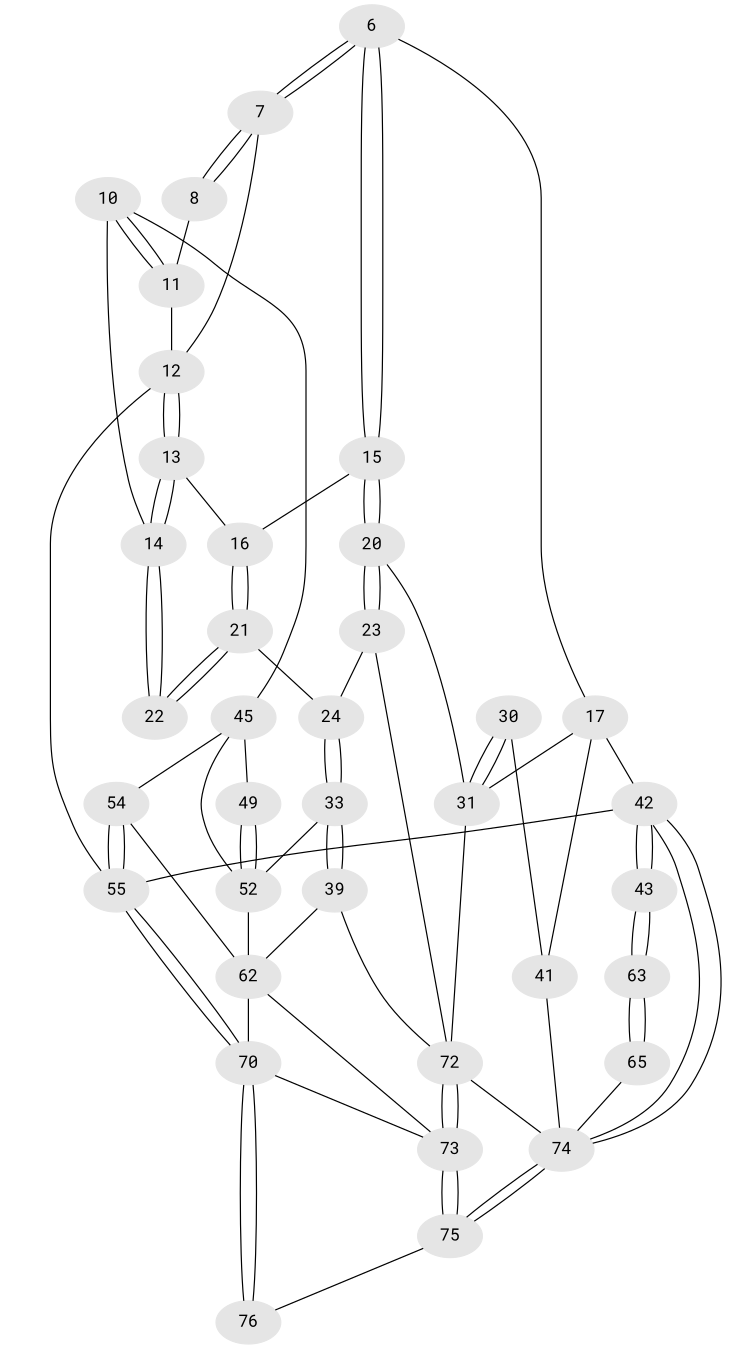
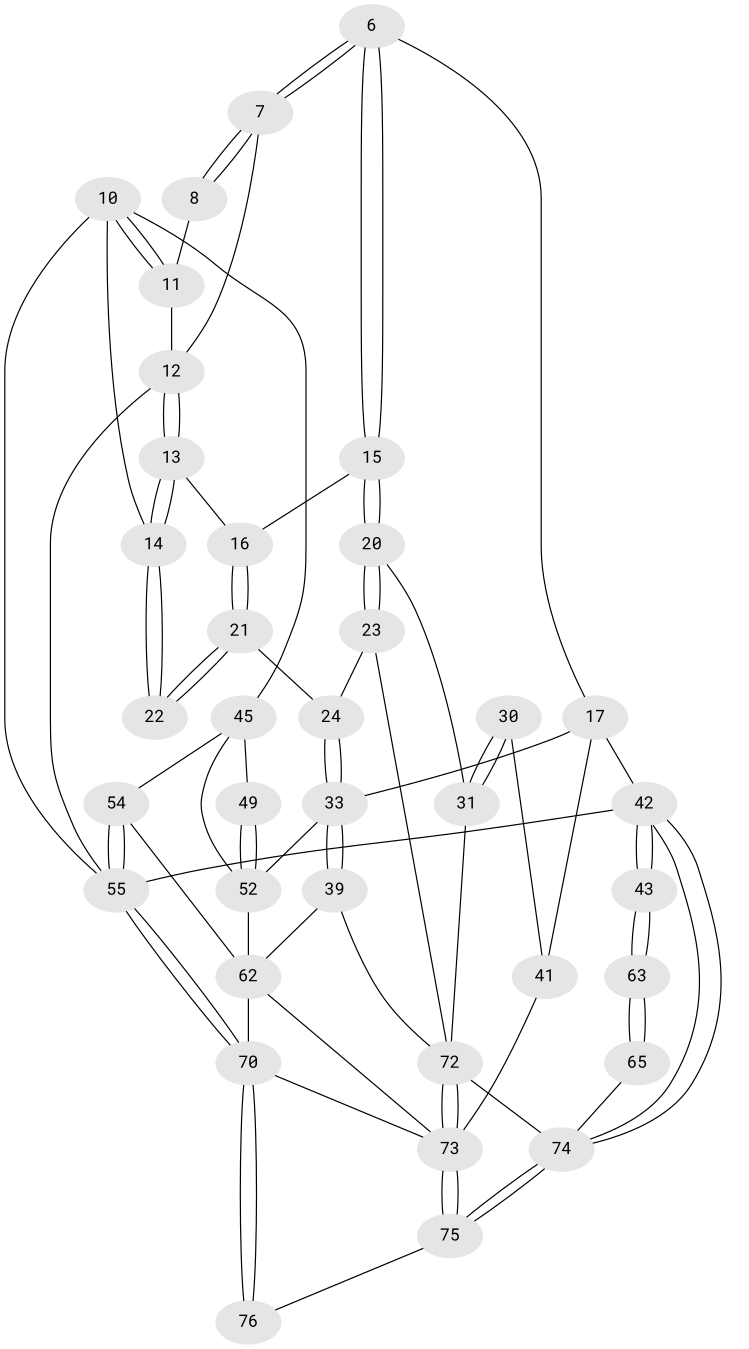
edge "10" -- "55": added
edge "17" -- "31": now "17" -- "33"
edge "41" -- "74": now "41" -- "73"
